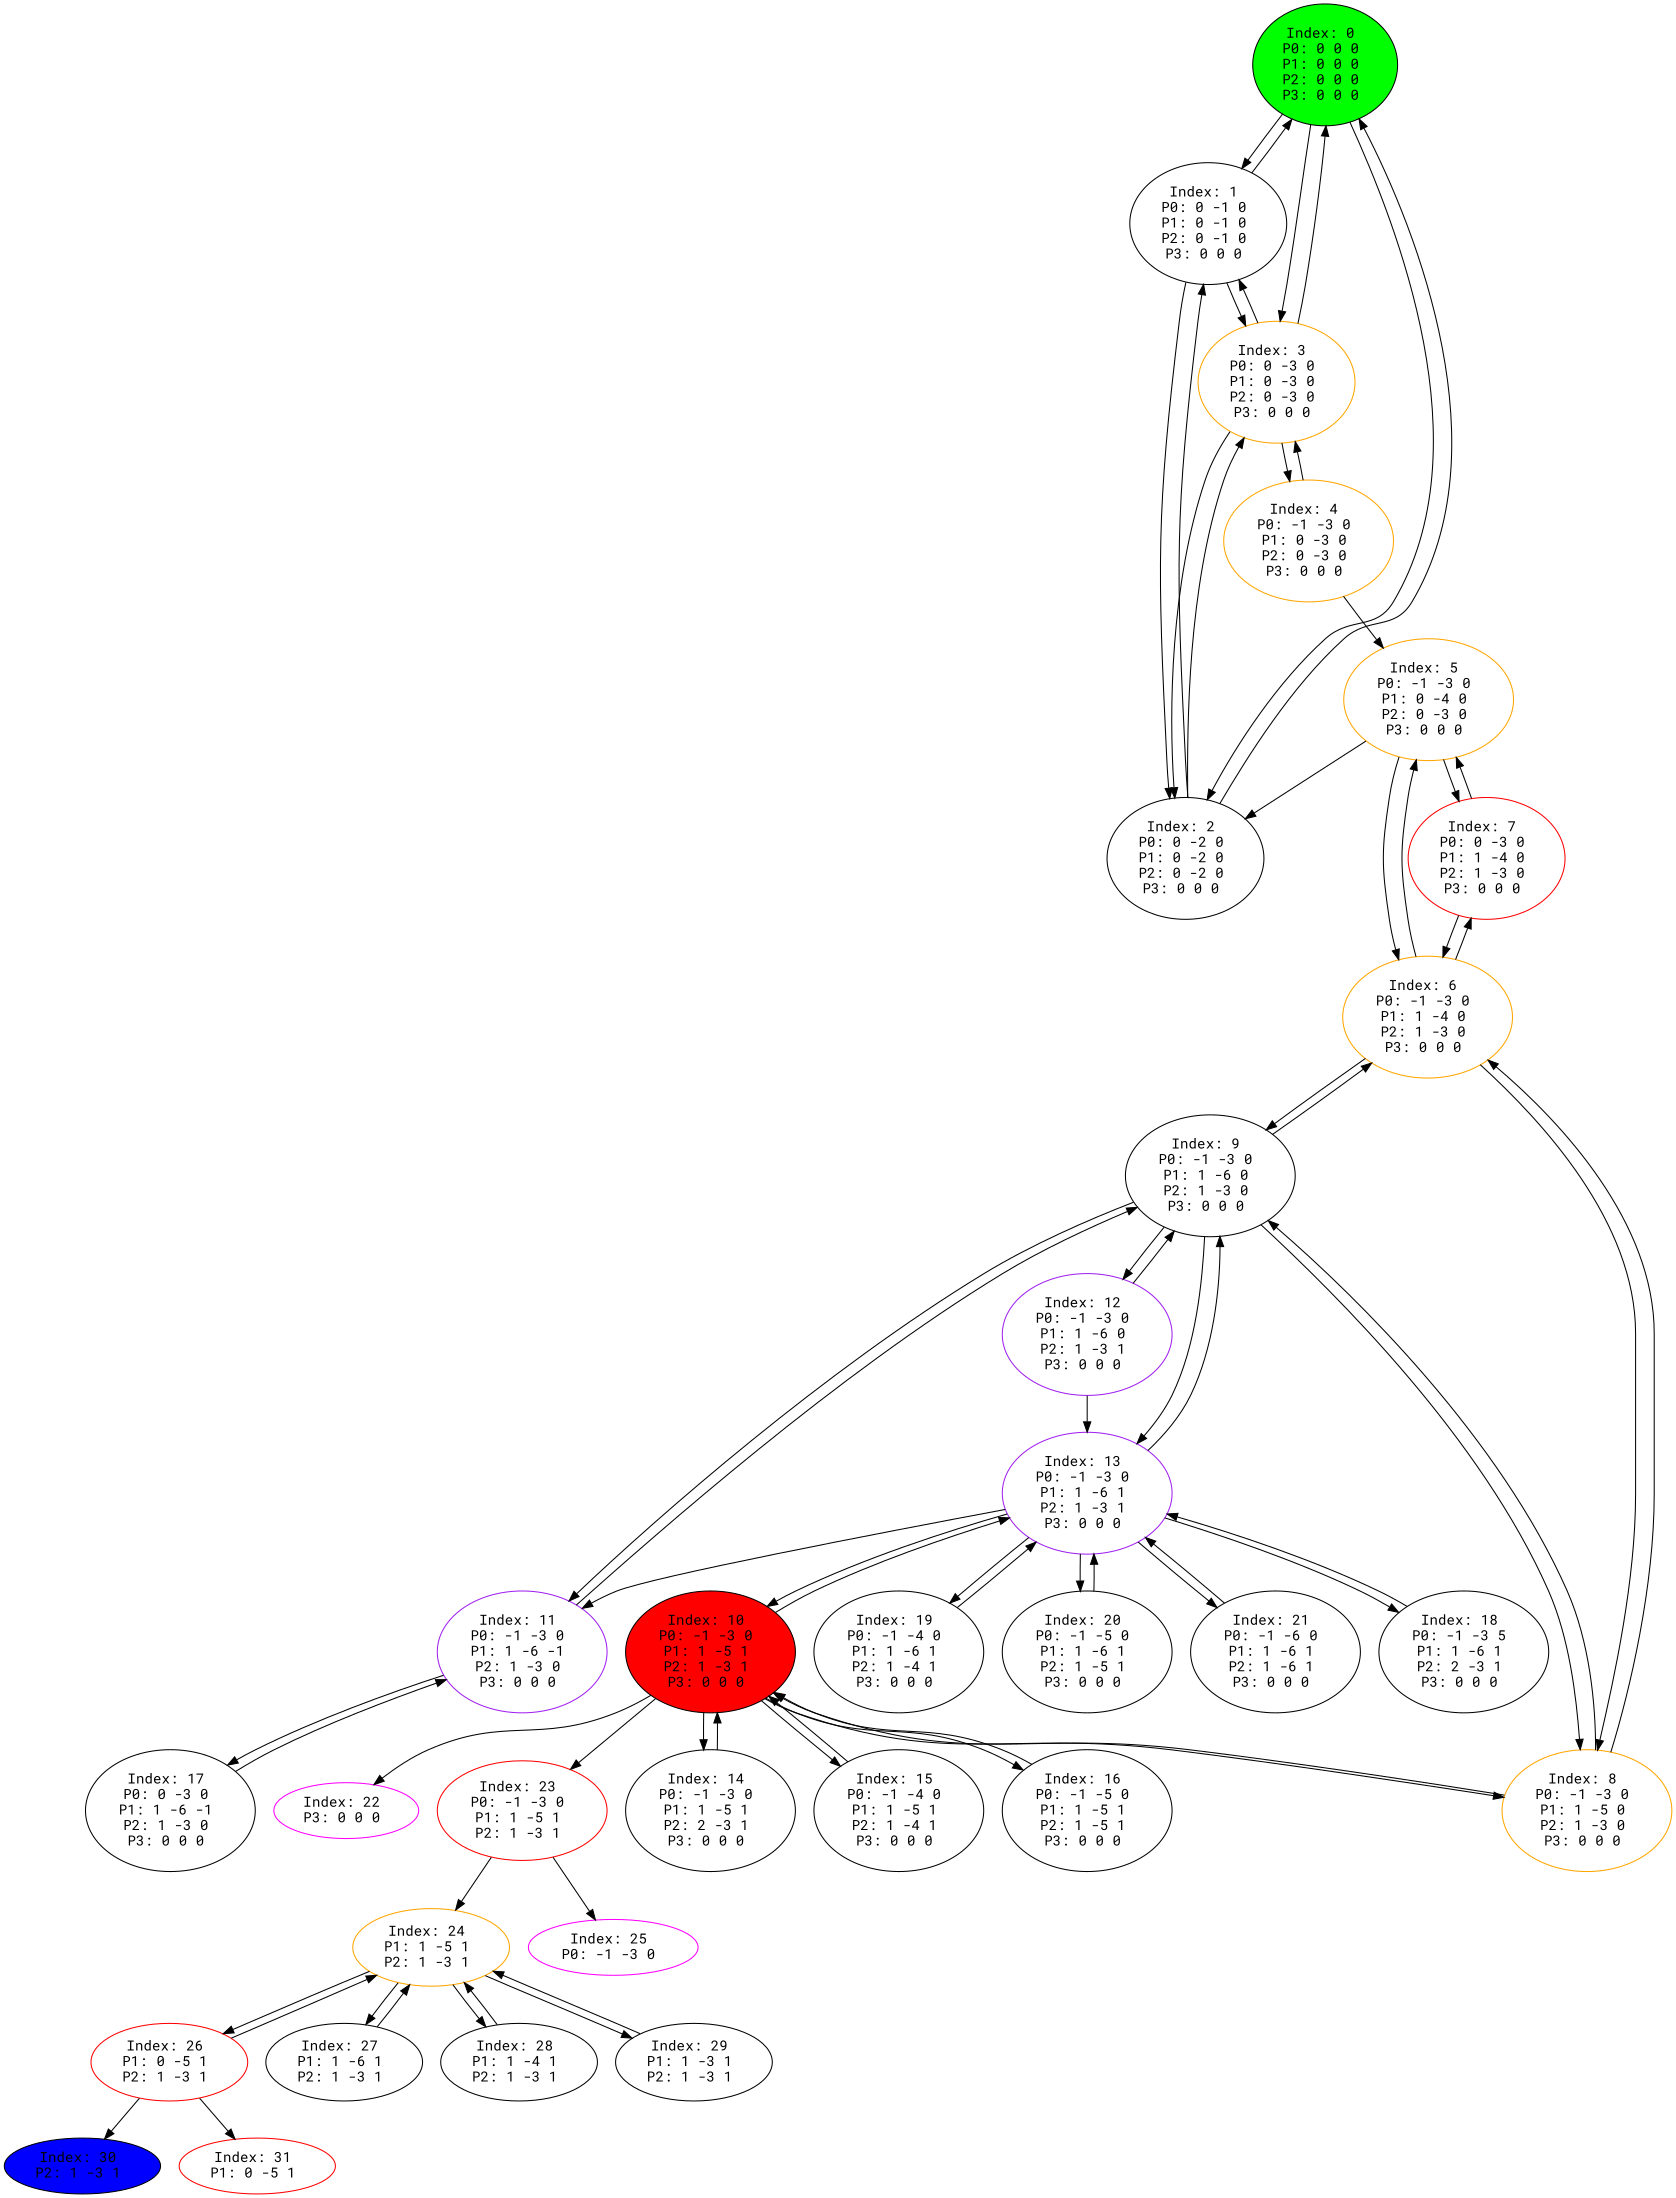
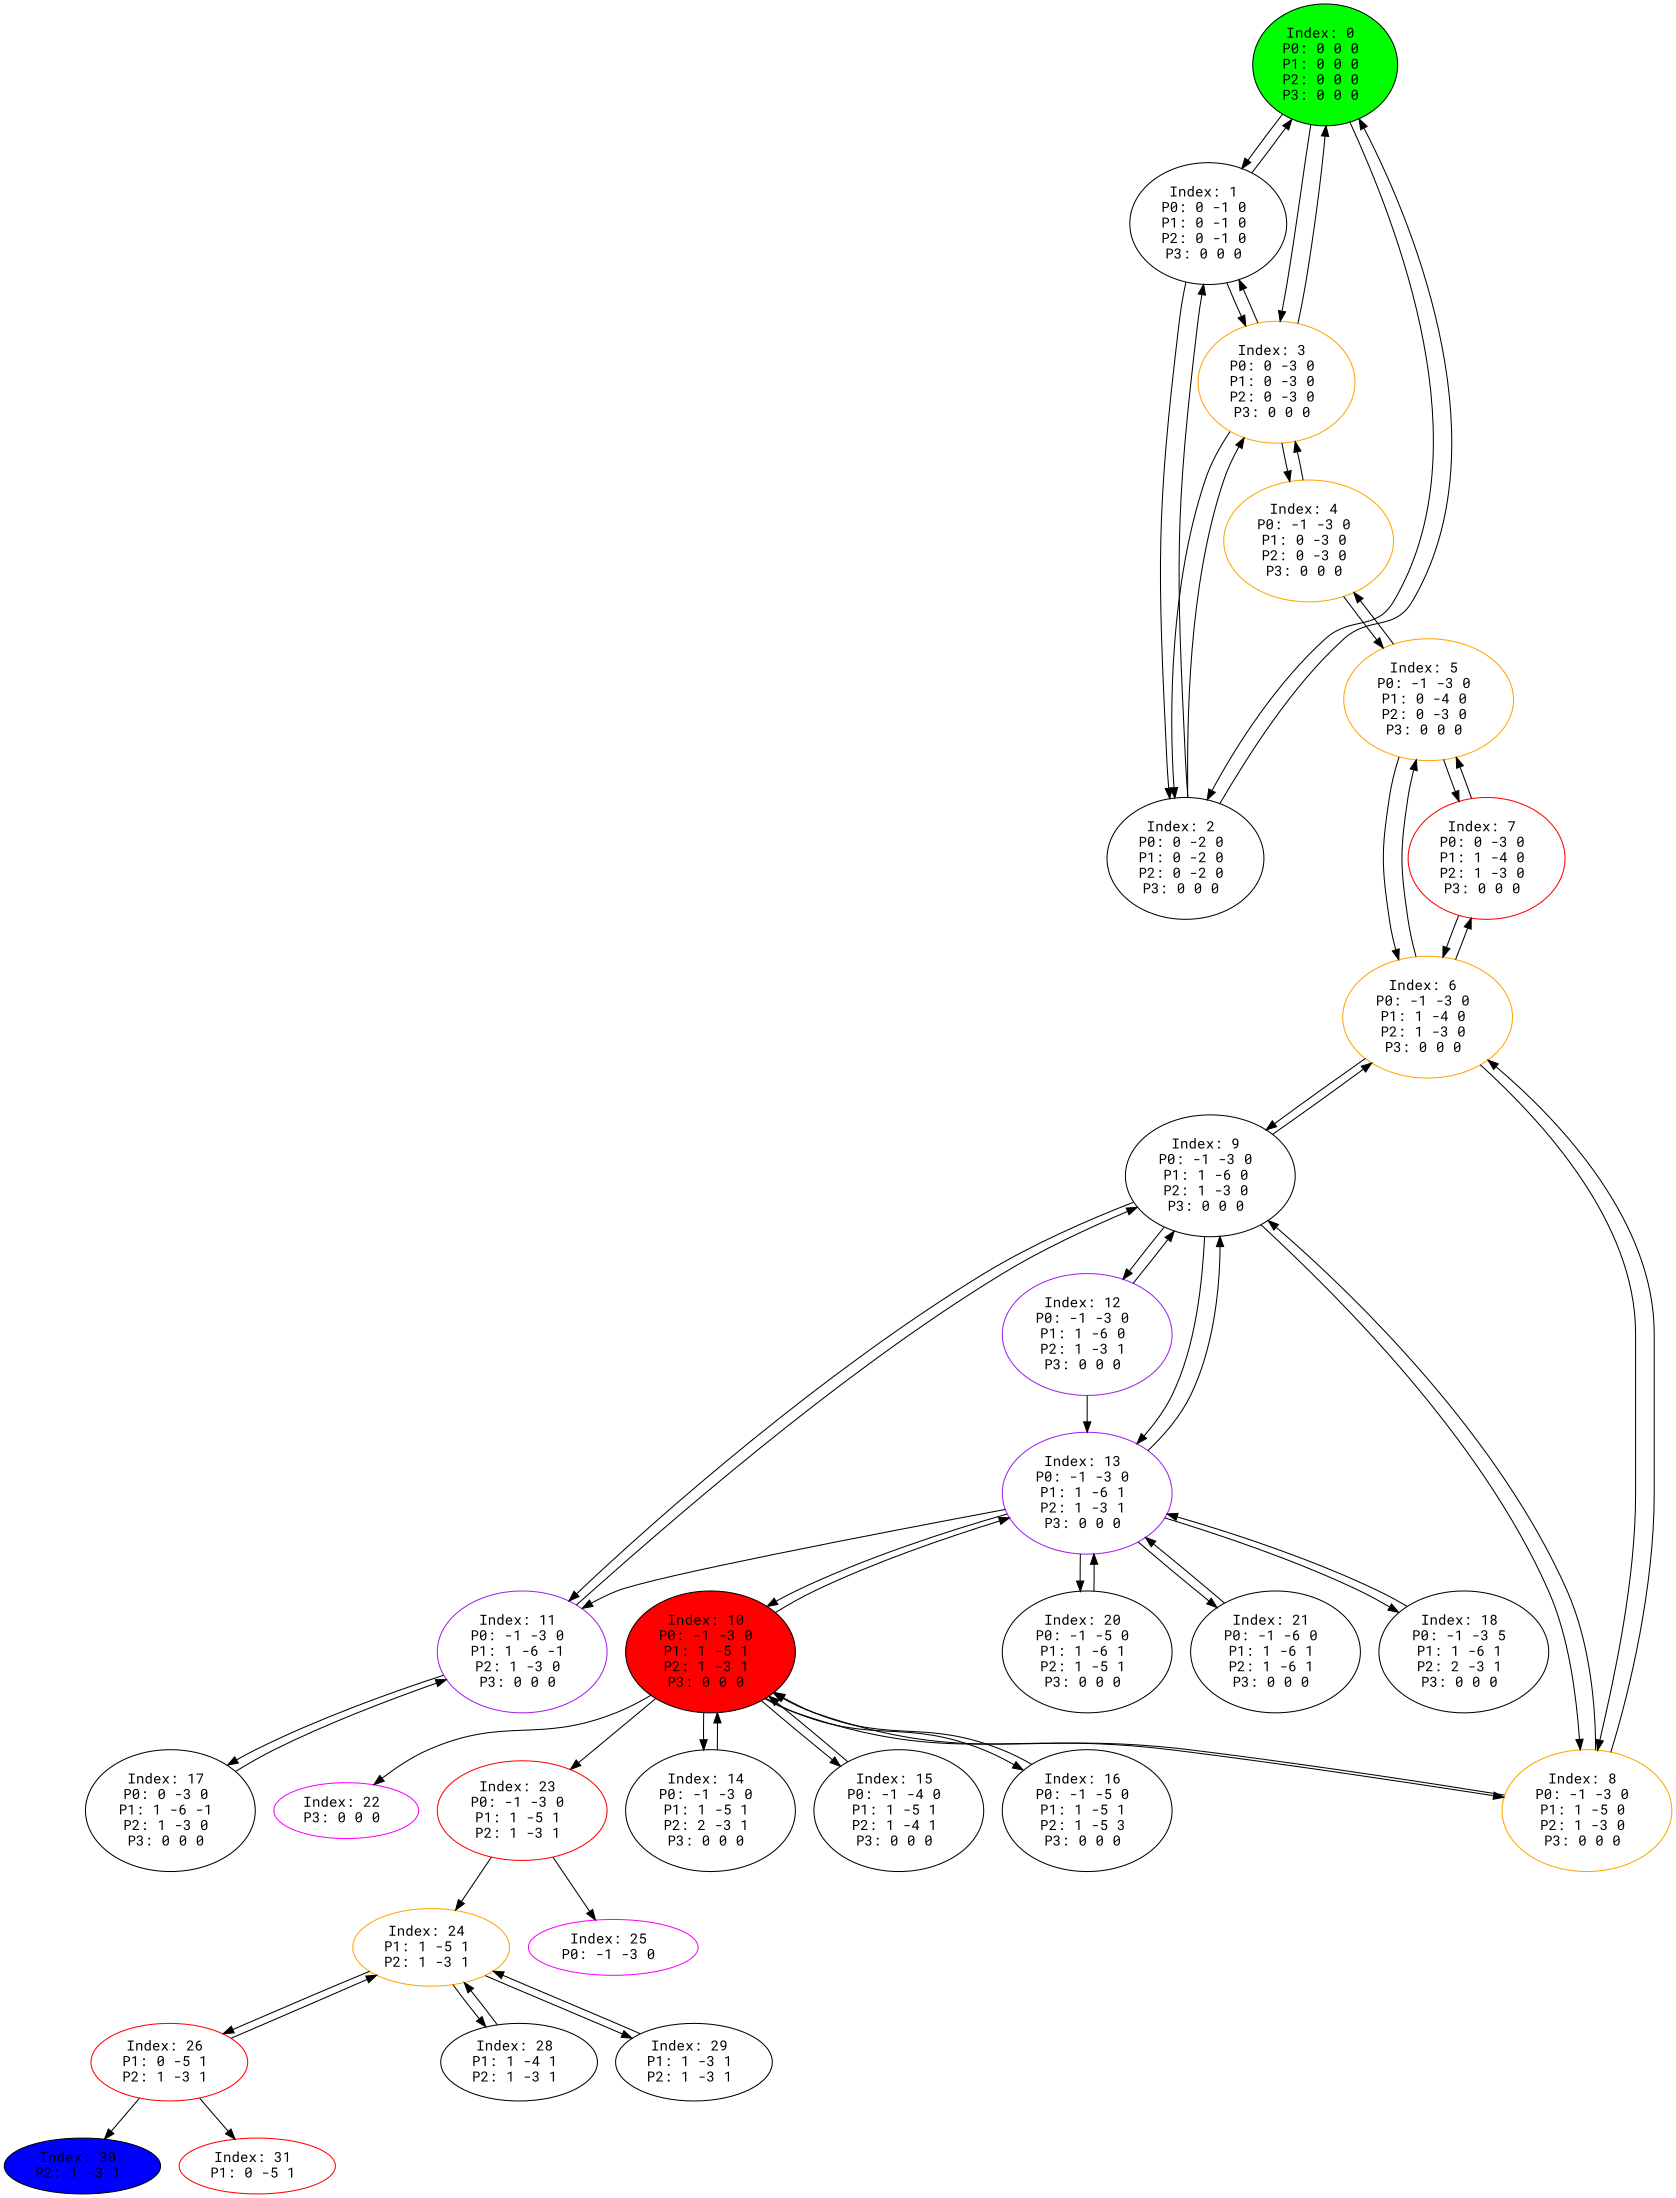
edge "Index: 5 P0: -1 -3 0 P1: 0 -4 0 P2: 0 -3 0 P3: 0 0 0" -> "Index: 2 P0: 0 -2 0 P1: 0 -2 0 P2: 0 -2 0 P3: 0 0 0": now "Index: 5 P0: -1 -3 0 P1: 0 -4 0 P2: 0 -3 0 P3: 0 0 0" -> "Index: 4 P0: -1 -3 0 P1: 0 -3 0 P2: 0 -3 0 P3: 0 0 0"
node "Index: 19 P0: -1 -4 0 P1: 1 -6 1 P2: 1 -4 1 P3: 0 0 0": removed
node "Index: 16 P0: -1 -5 0 P1: 1 -5 1 P2: 1 -5 1 P3: 0 0 0": label "Index: 16 P0: -1 -5 0 P1: 1 -5 1 P2: 1 -5 1 P3: 0 0 0" -> "Index: 16 P0: -1 -5 0 P1: 1 -5 1 P2: 1 -5 3 P3: 0 0 0"
node "Index: 27 P1: 1 -6 1 P2: 1 -3 1": removed
